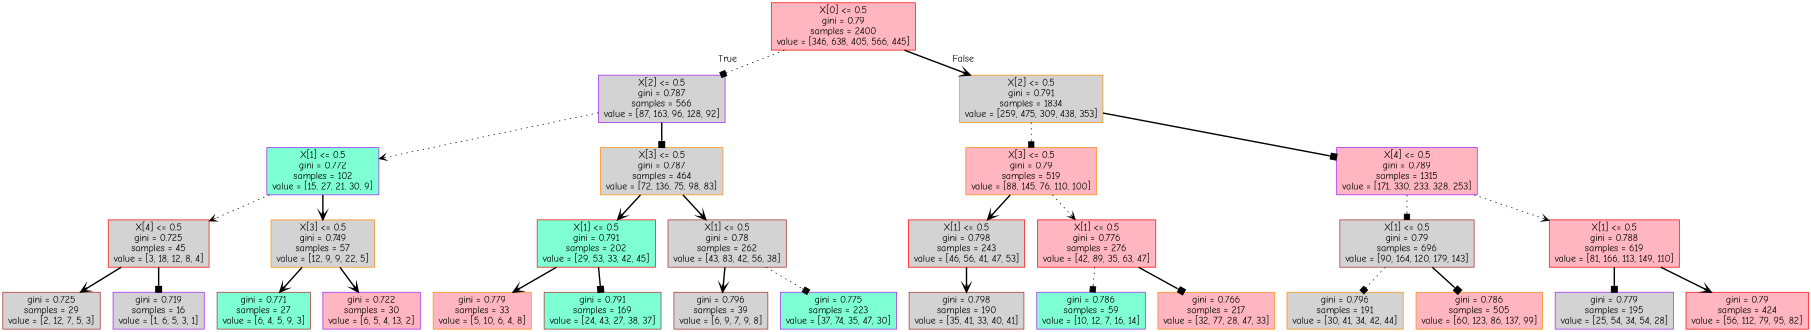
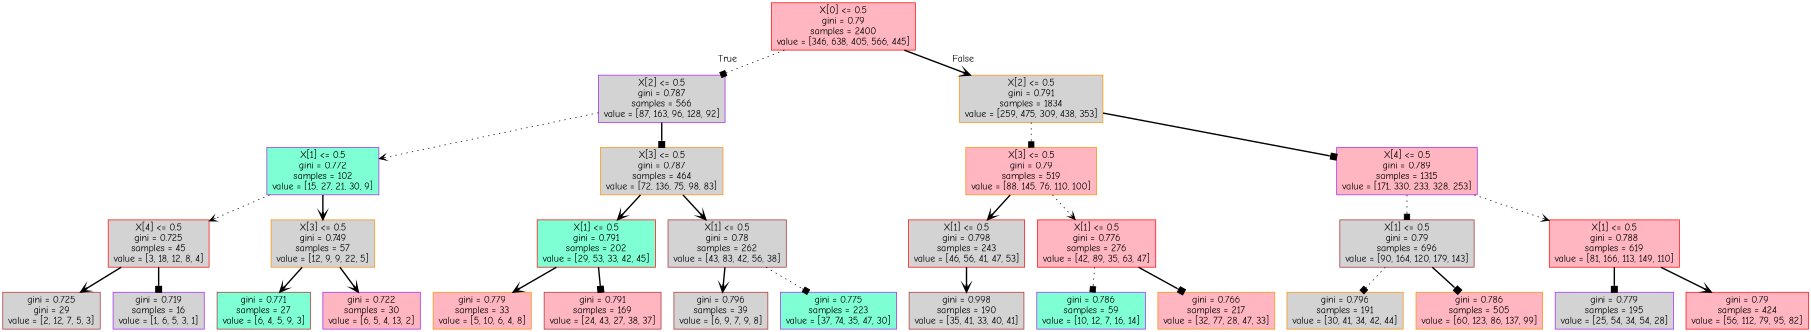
node "gini = 0.725 samples = 29 value = [2, 12, 7, 5, 3]": label "gini = 0.725 samples = 29 value = [2, 12, 7, 5, 3]" -> "gini = 0.725 gini = 29 value = [2, 12, 7, 5, 3]"
node "gini = 0.791 samples = 169 value = [24, 43, 27, 38, 37]": fillcolor aquamarine -> lightpink
node "gini = 0.798 samples = 190 value = [35, 41, 33, 40, 41]": label "gini = 0.798 samples = 190 value = [35, 41, 33, 40, 41]" -> "gini = 0.998 samples = 190 value = [35, 41, 33, 40, 41]"
